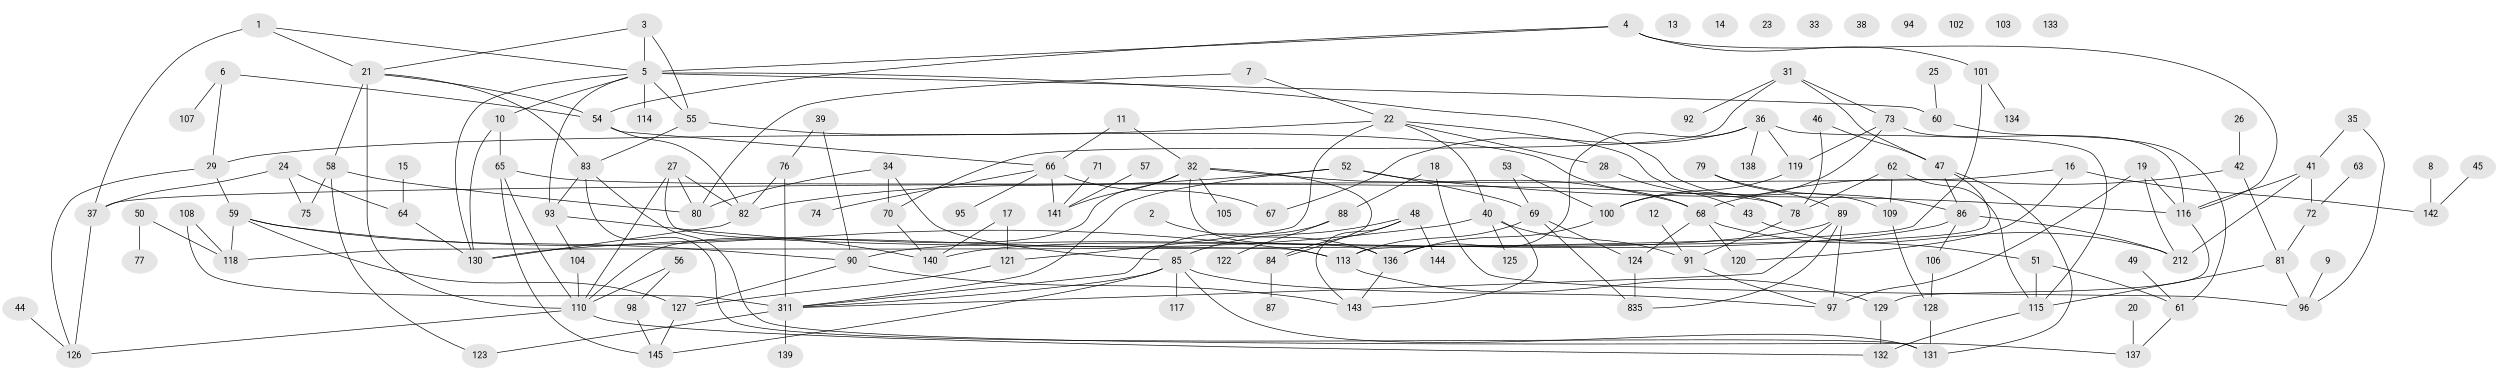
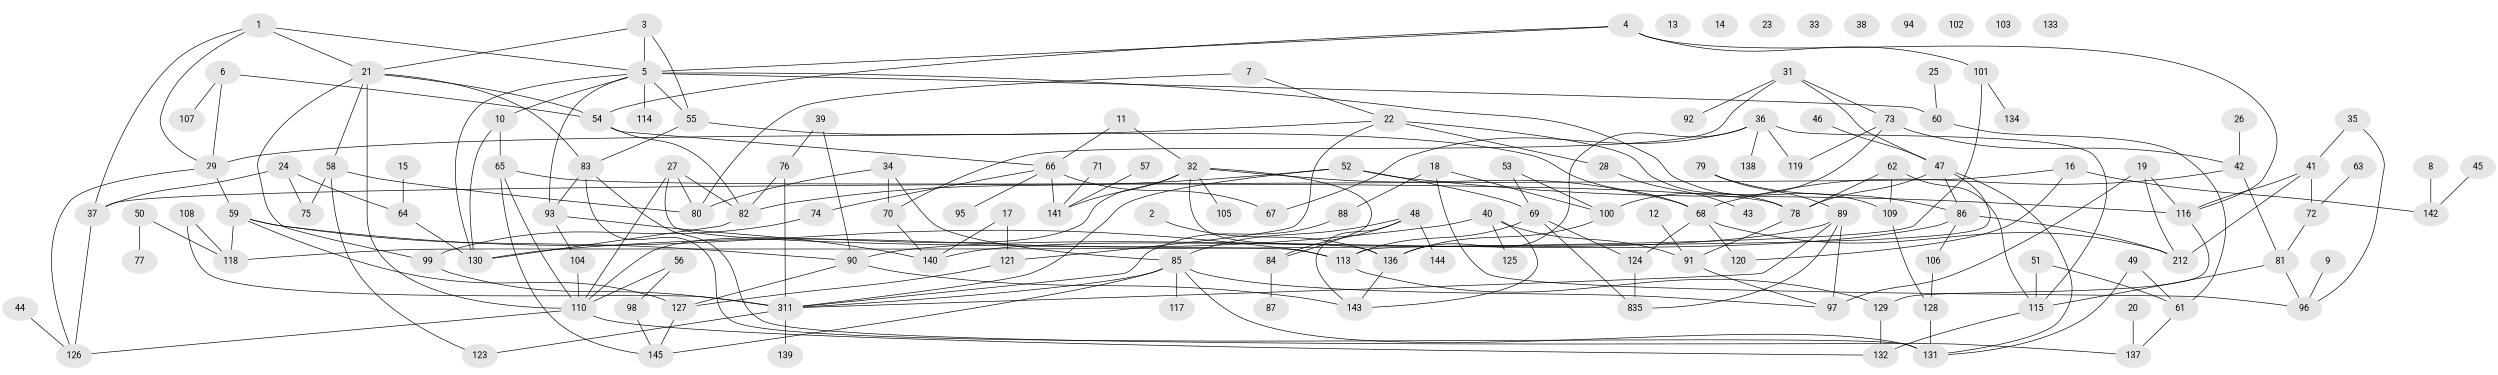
edge "1" -- "29": added
edge "73" -- "116": now "73" -- "42"
edge "22" -- "40": removed
edge "46" -- "78": now "47" -- "78"
edge "119" -- "100": now "18" -- "100"
edge "43" -- "51": removed
node "99": added
node "122": removed
edge "49" -- "131": added
